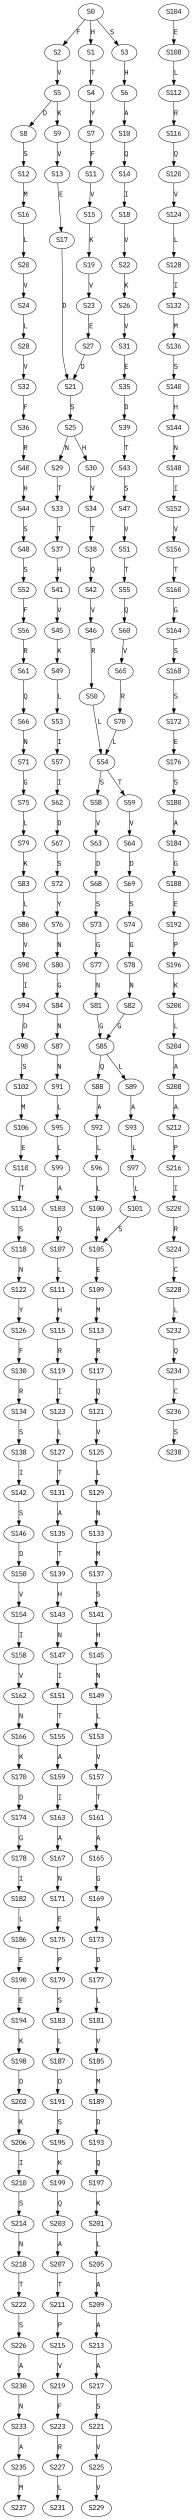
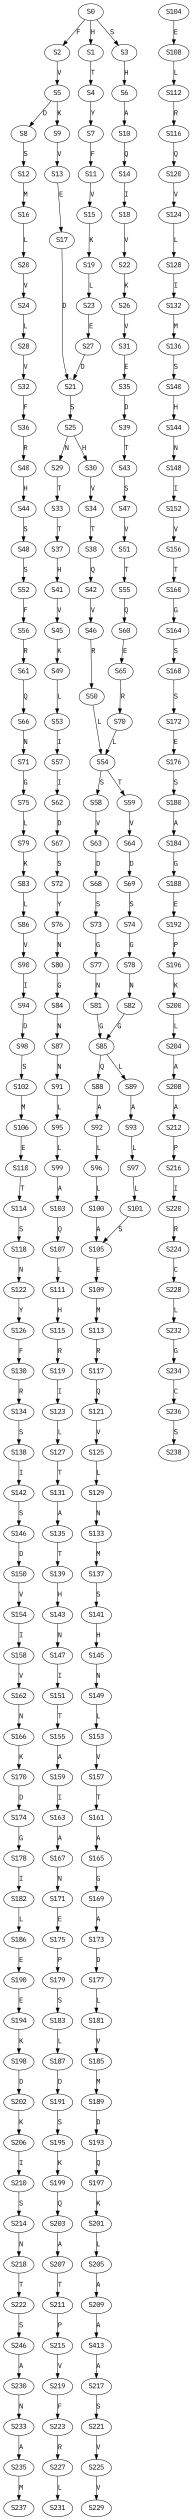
edge "S19" -> "S23": label "V" -> "L"
edge "S60" -> "S65": label "V" -> "E"
edge "S232" -> "S234": label "Q" -> "G"
node "S226": label "S226" -> "S246"
node "S213": label "S213" -> "S413"
